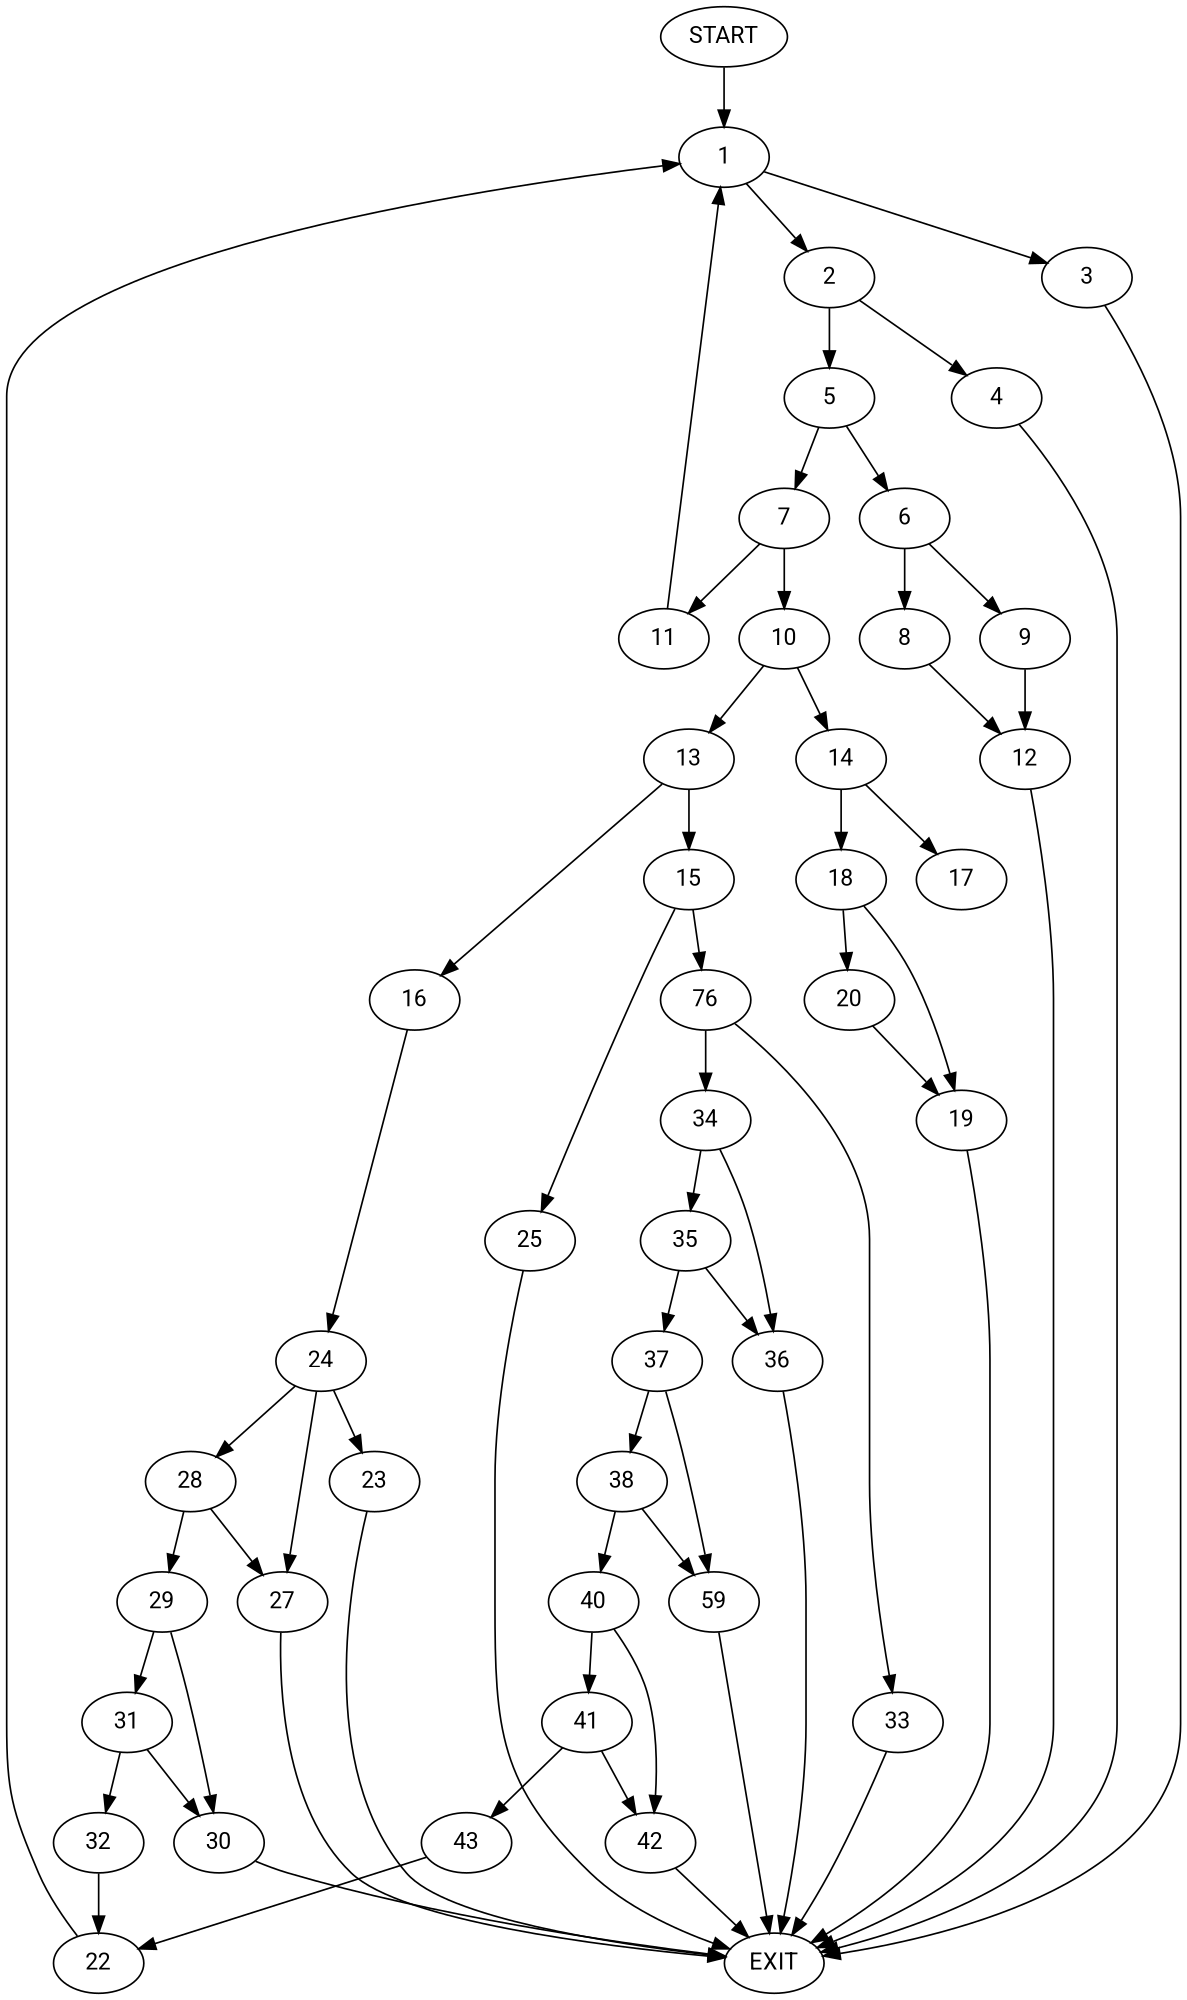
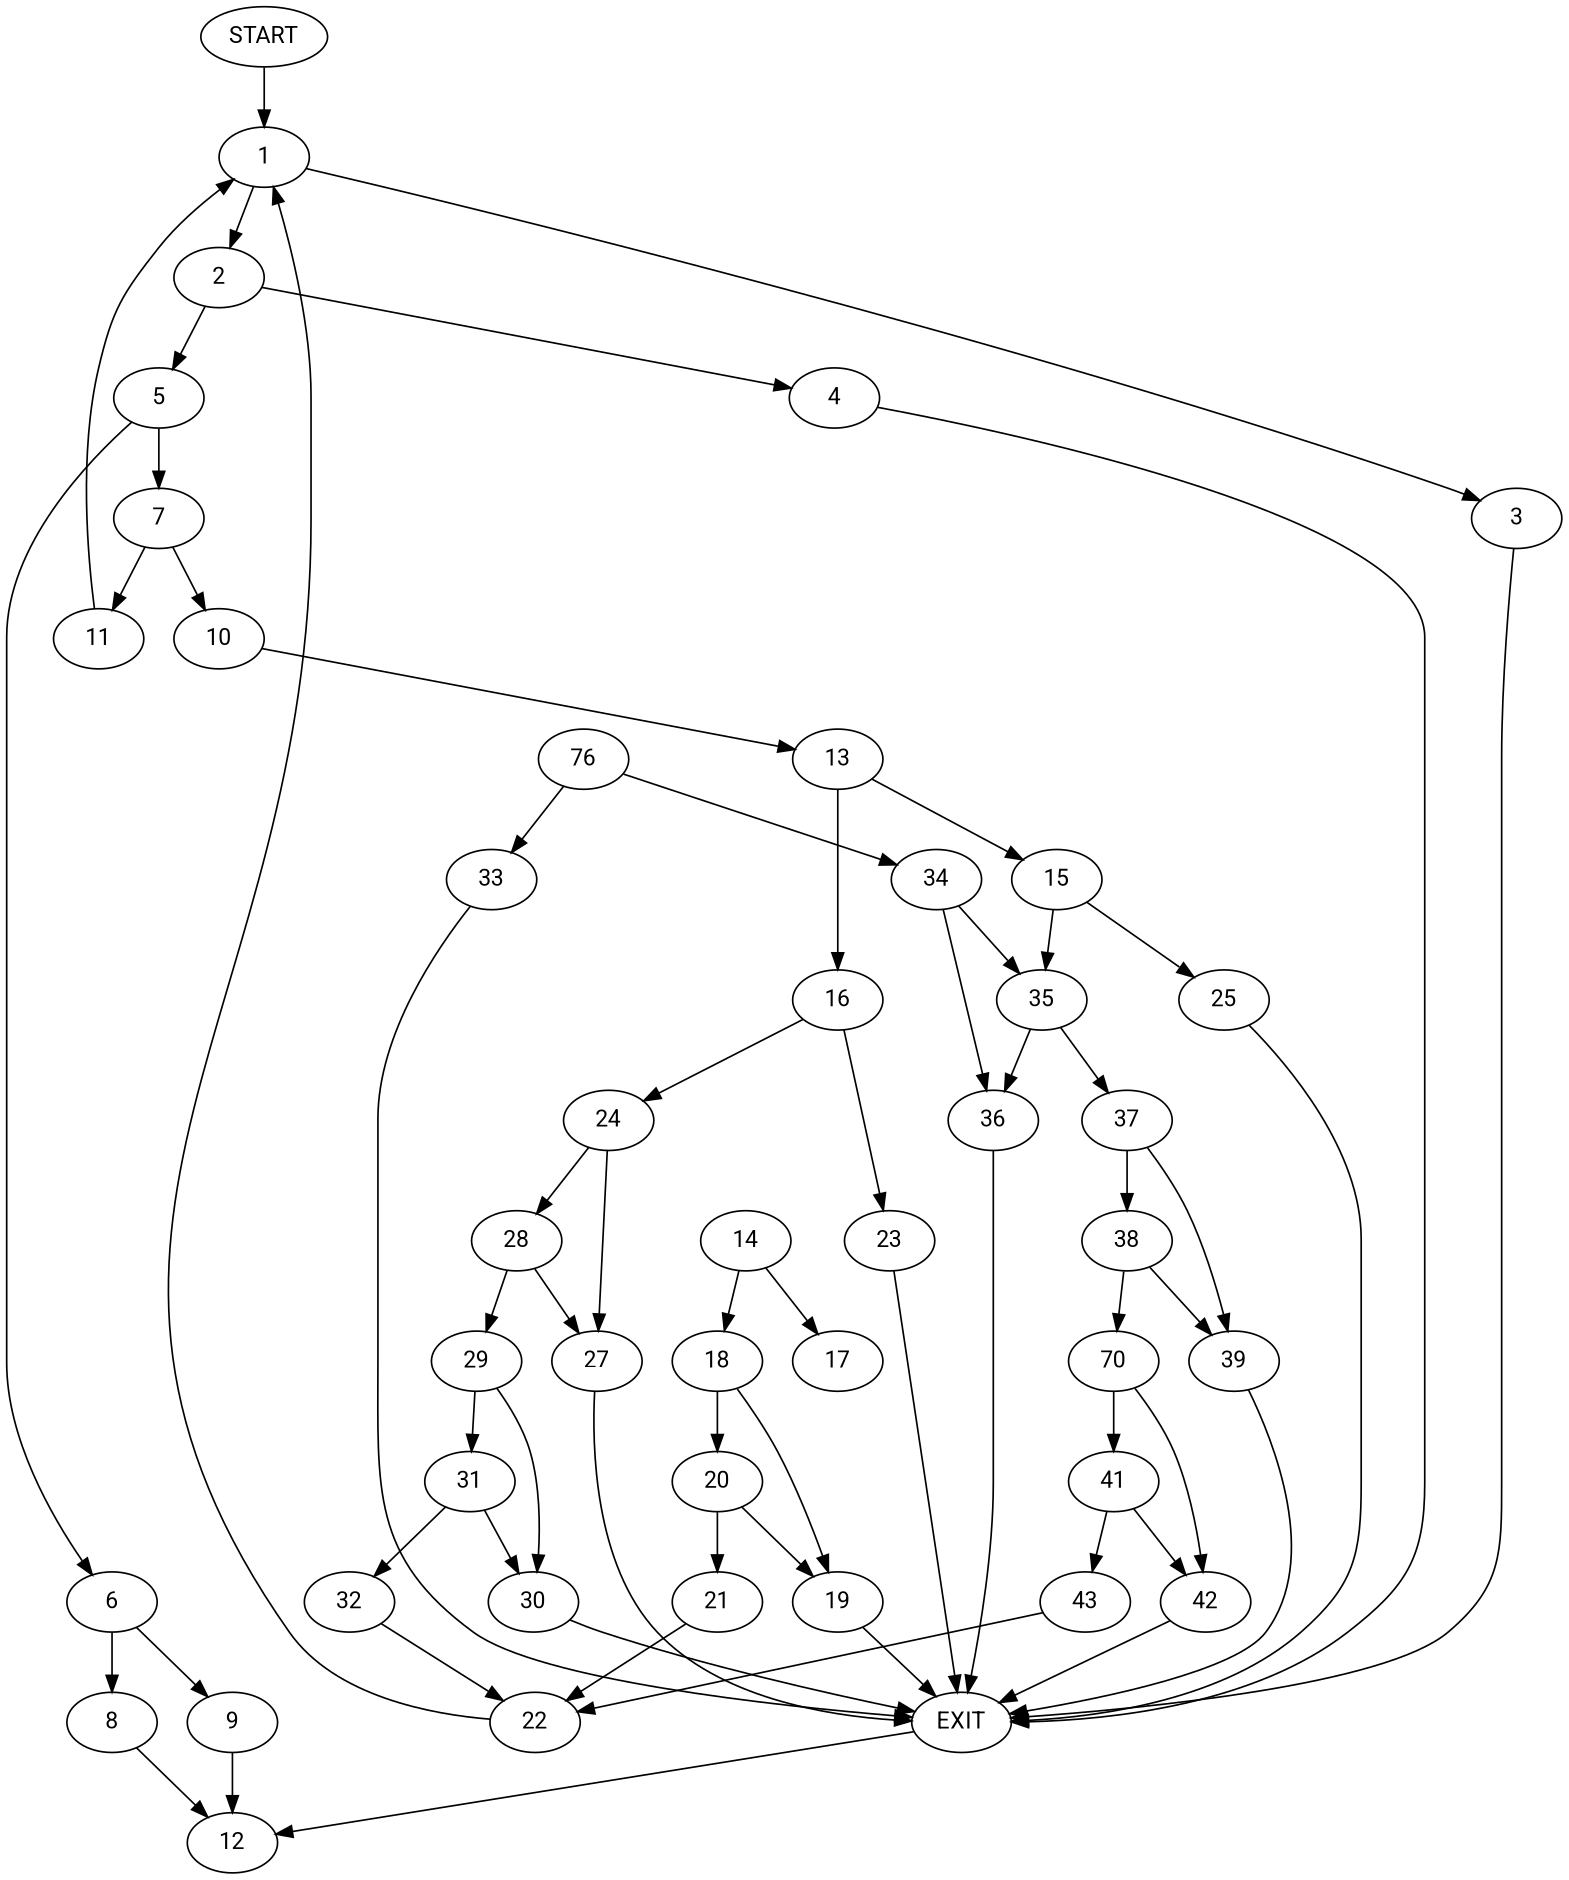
edge "10" -> "14": removed
edge "15" -> "76": now "15" -> "35"
edge "24" -> "23": now "16" -> "23"
edge "12" -> "EXIT": reversed
node "40": label "40" -> "70"
node "59": label "59" -> "39"
node "21": added
